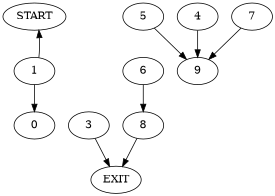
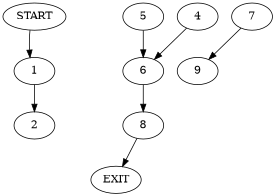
edge "4" -> "9": now "4" -> "6"
edge "5" -> "9": now "5" -> "6"
edge "1" -> "START": reversed
node "0": label "0" -> "2"
node "3": removed
